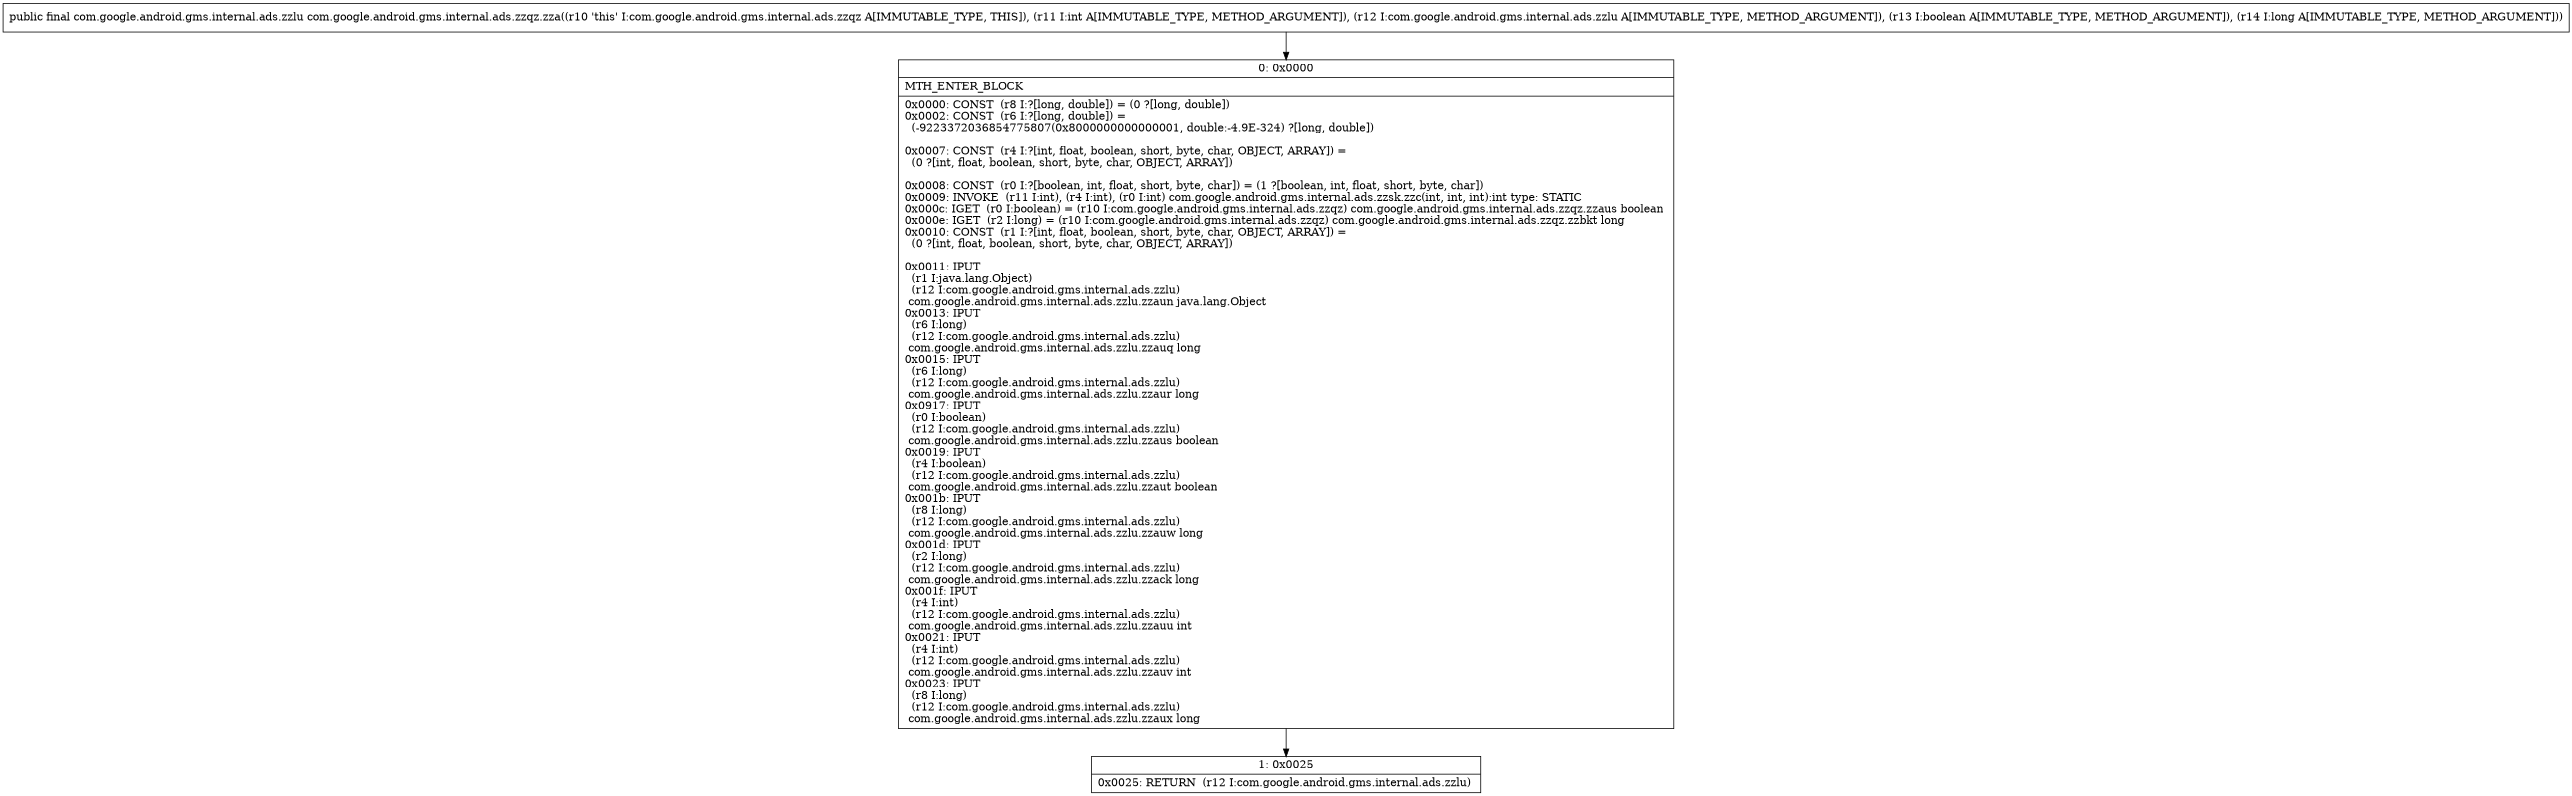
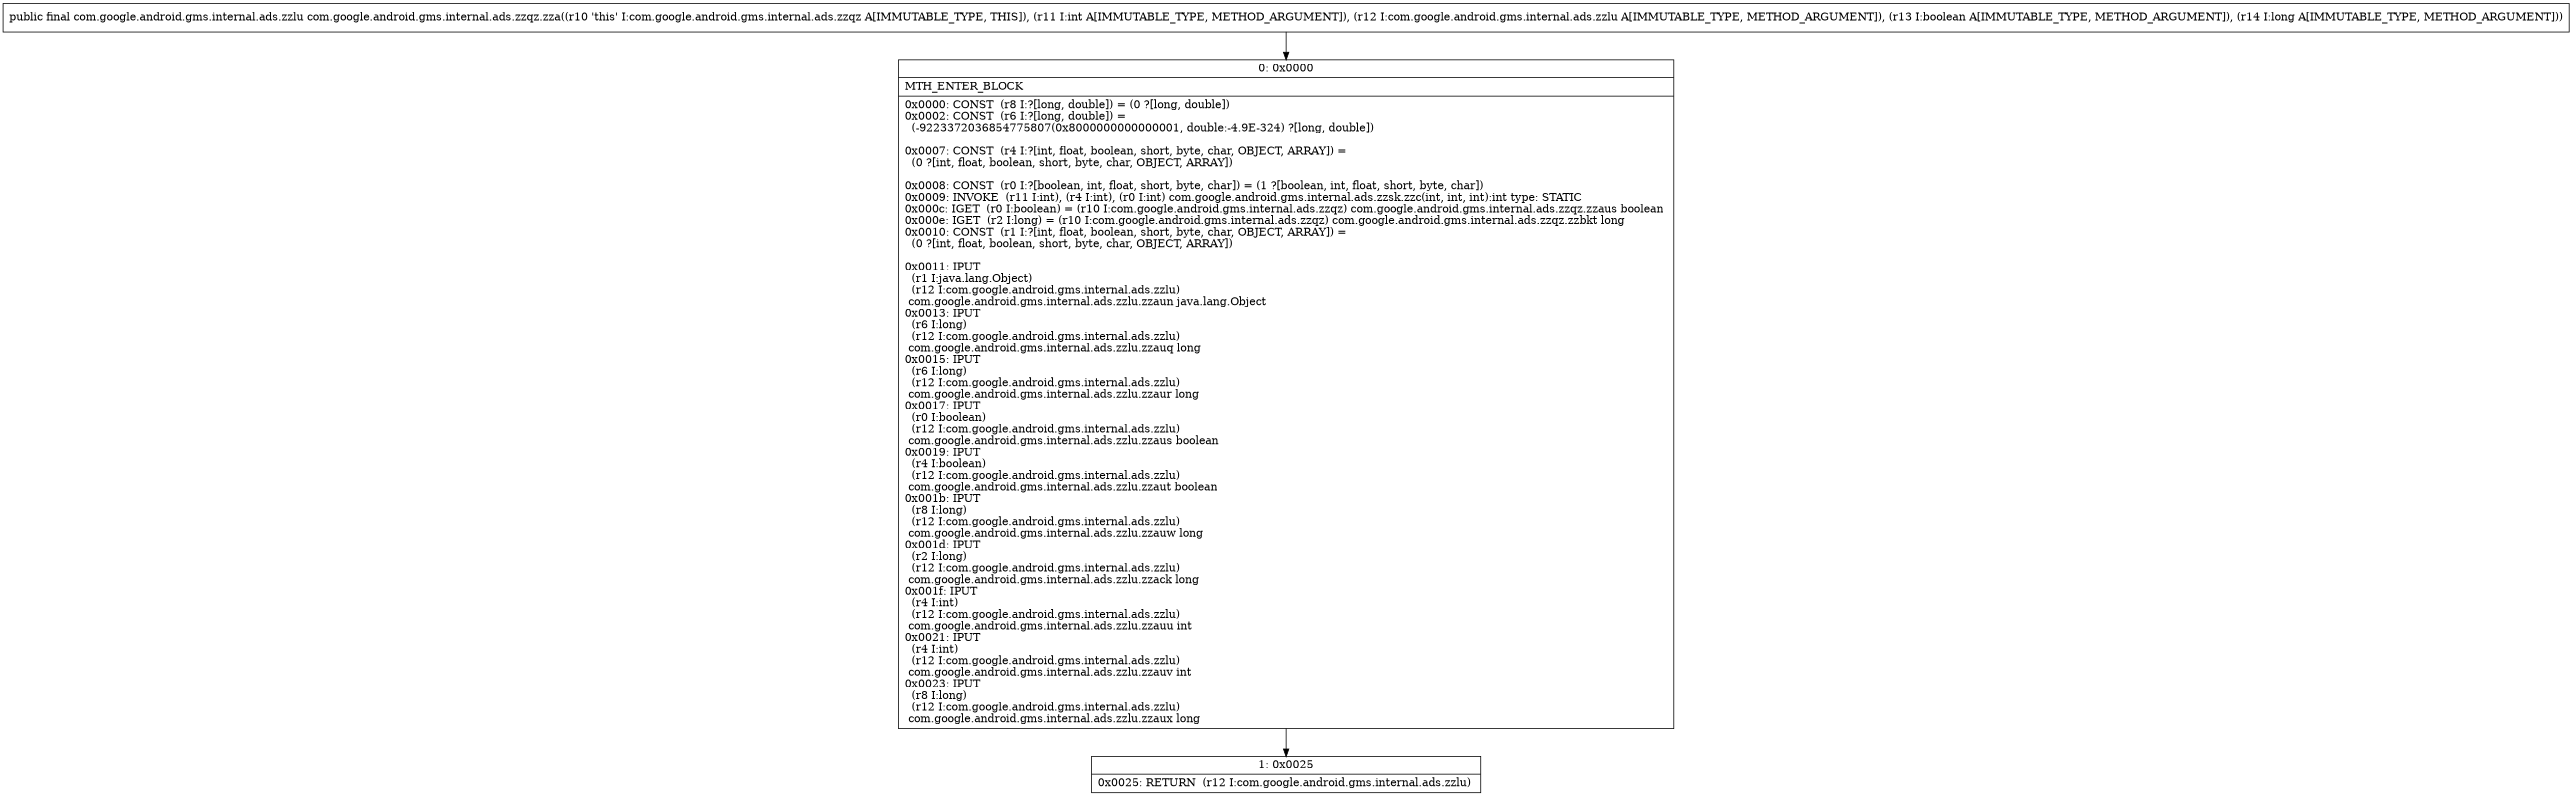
node "0: 0x0000": text "0x0917: IPUT" -> "0x0017: IPUT"
